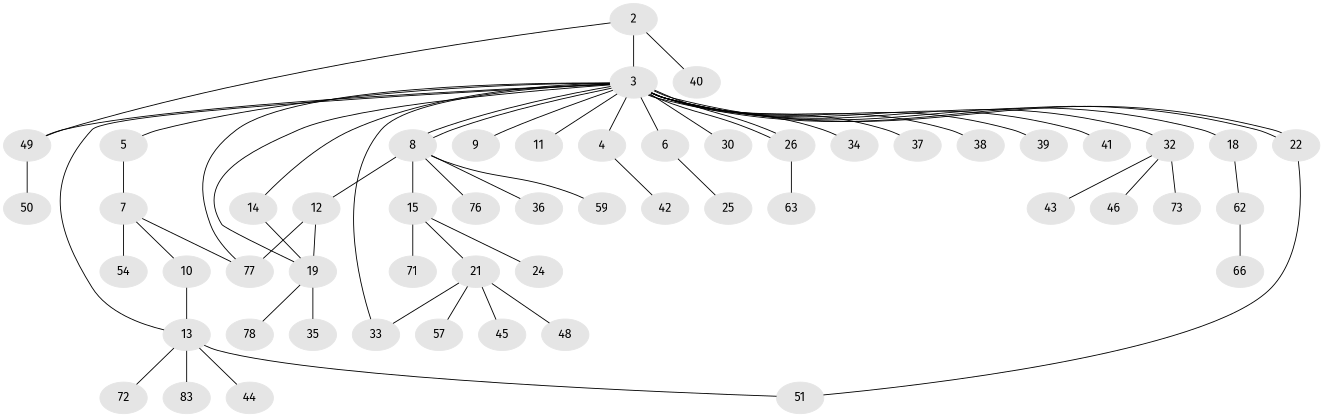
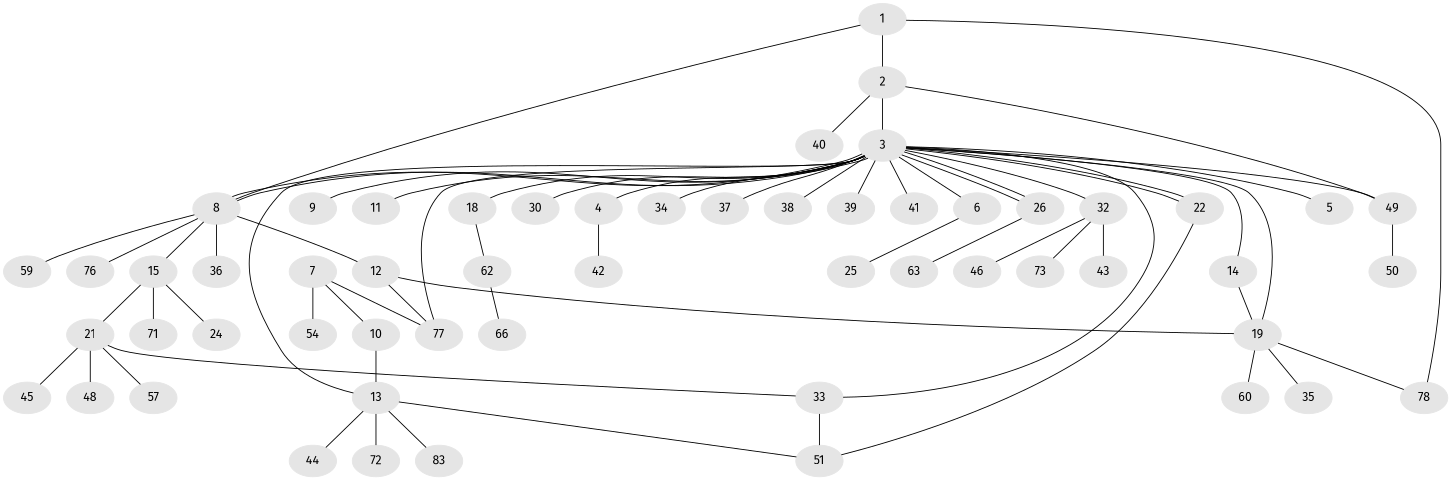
node "1": added
edge "5" -- "7": removed
node "60": added
edge "33" -- "51": added
